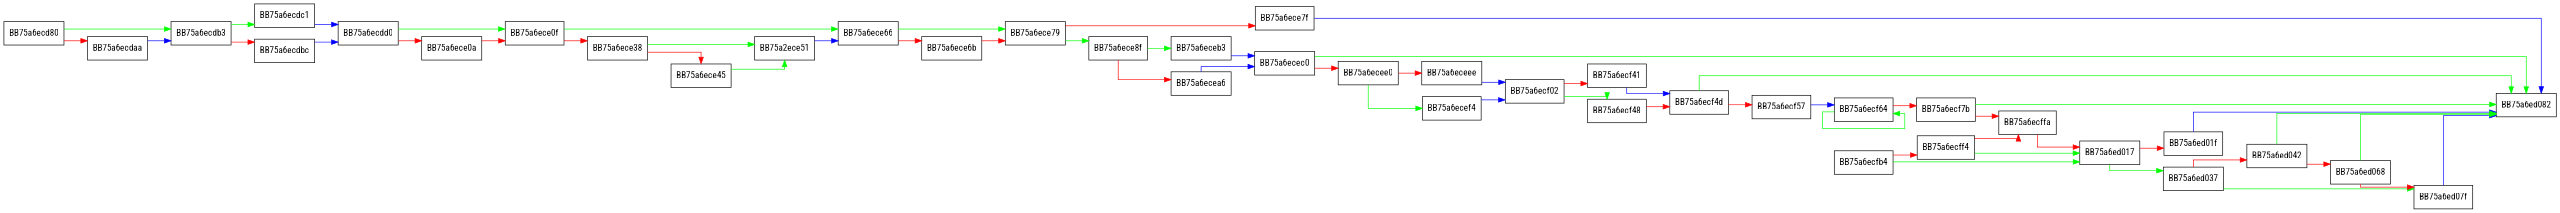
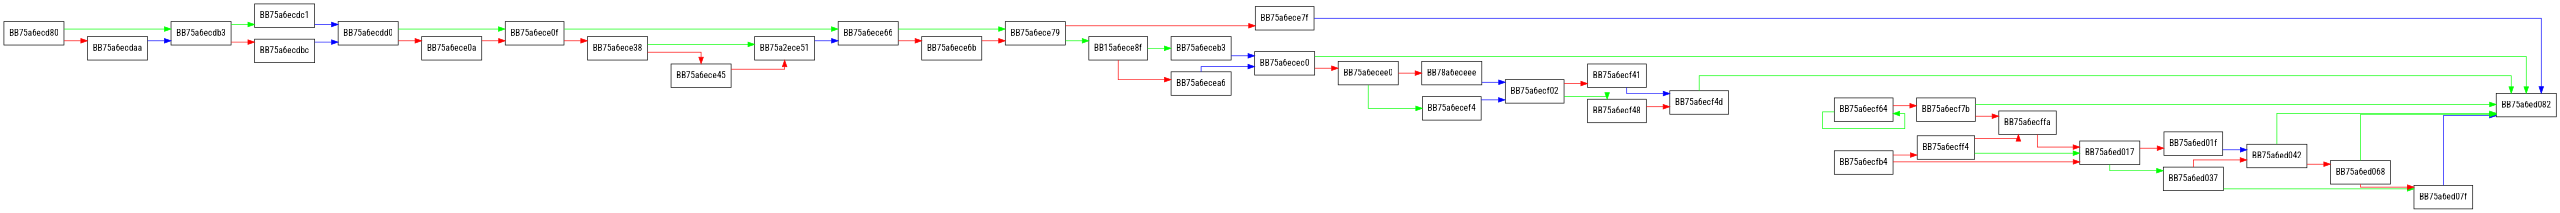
node "BB75a6ece8f": label "BB75a6ece8f" -> "BB15a6ece8f"
edge "BB75a6ece45" -> "BB75a2ece51": color green -> red
node "BB75a6eceee": label "BB75a6eceee" -> "BB78a6eceee"
node "BB75a6ecf57": removed
edge "BB75a6ed01f" -> "BB75a6ed082": now "BB75a6ed01f" -> "BB75a6ed042"
edge "BB75a6ecfb4" -> "BB75a6ed017": color green -> red
